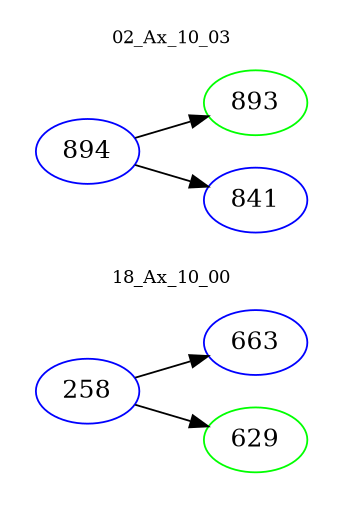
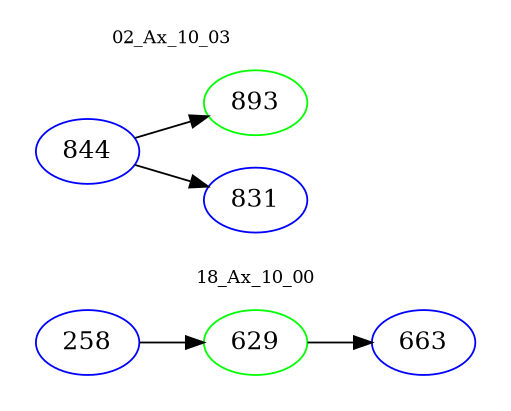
node "894": label "894" -> "844"
node "841": label "841" -> "831"
edge "258" -> "663": now "629" -> "663"
